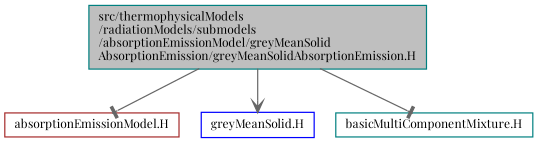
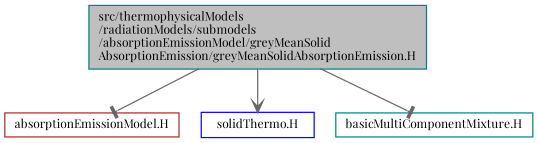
node "greyMeanSolid.H": label "greyMeanSolid.H" -> "solidThermo.H"
